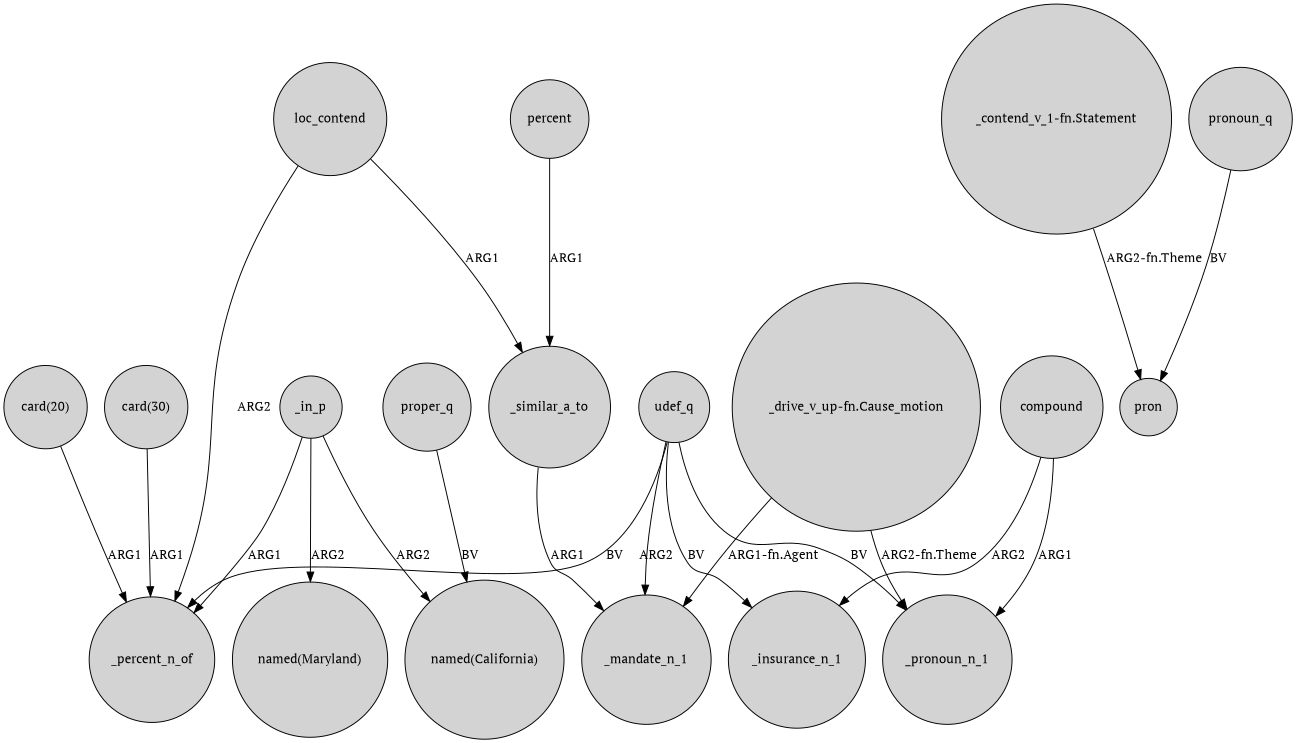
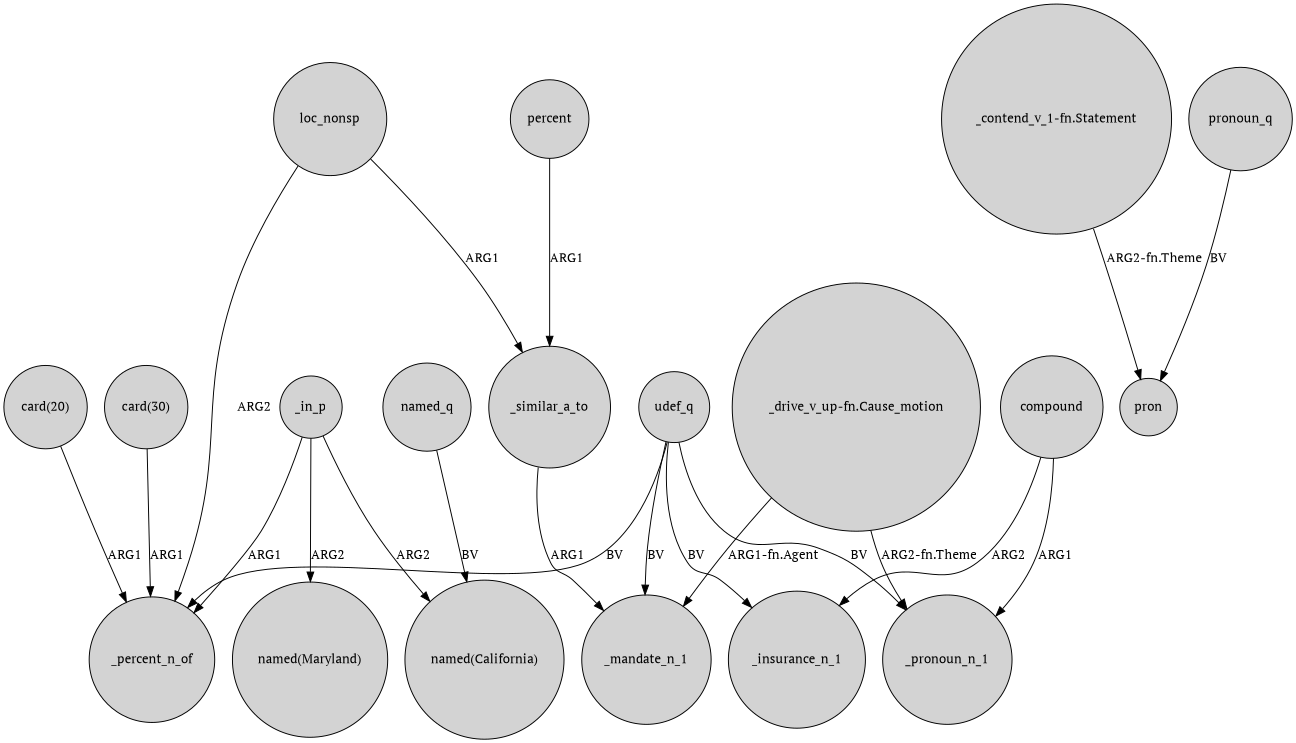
node "loc_contend": label "loc_contend" -> "loc_nonsp"
node "proper_q": label "proper_q" -> "named_q"
edge "udef_q" -> "_mandate_n_1": label "ARG2" -> "BV"
